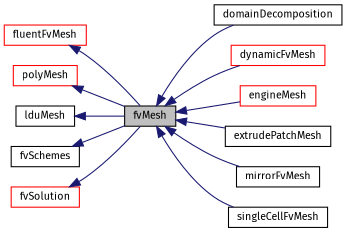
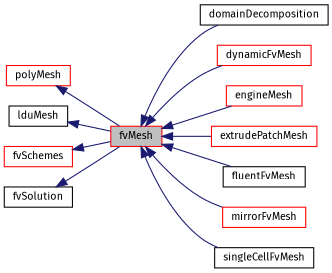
node "fluentFvMesh": color red -> black
edge "fvMesh" -> "fluentFvMesh": reversed
node "fvMesh": color black -> red
node "extrudePatchMesh": color black -> red
node "fvSchemes": color black -> red
node "mirrorFvMesh": color black -> red
node "fvSolution": color red -> black
